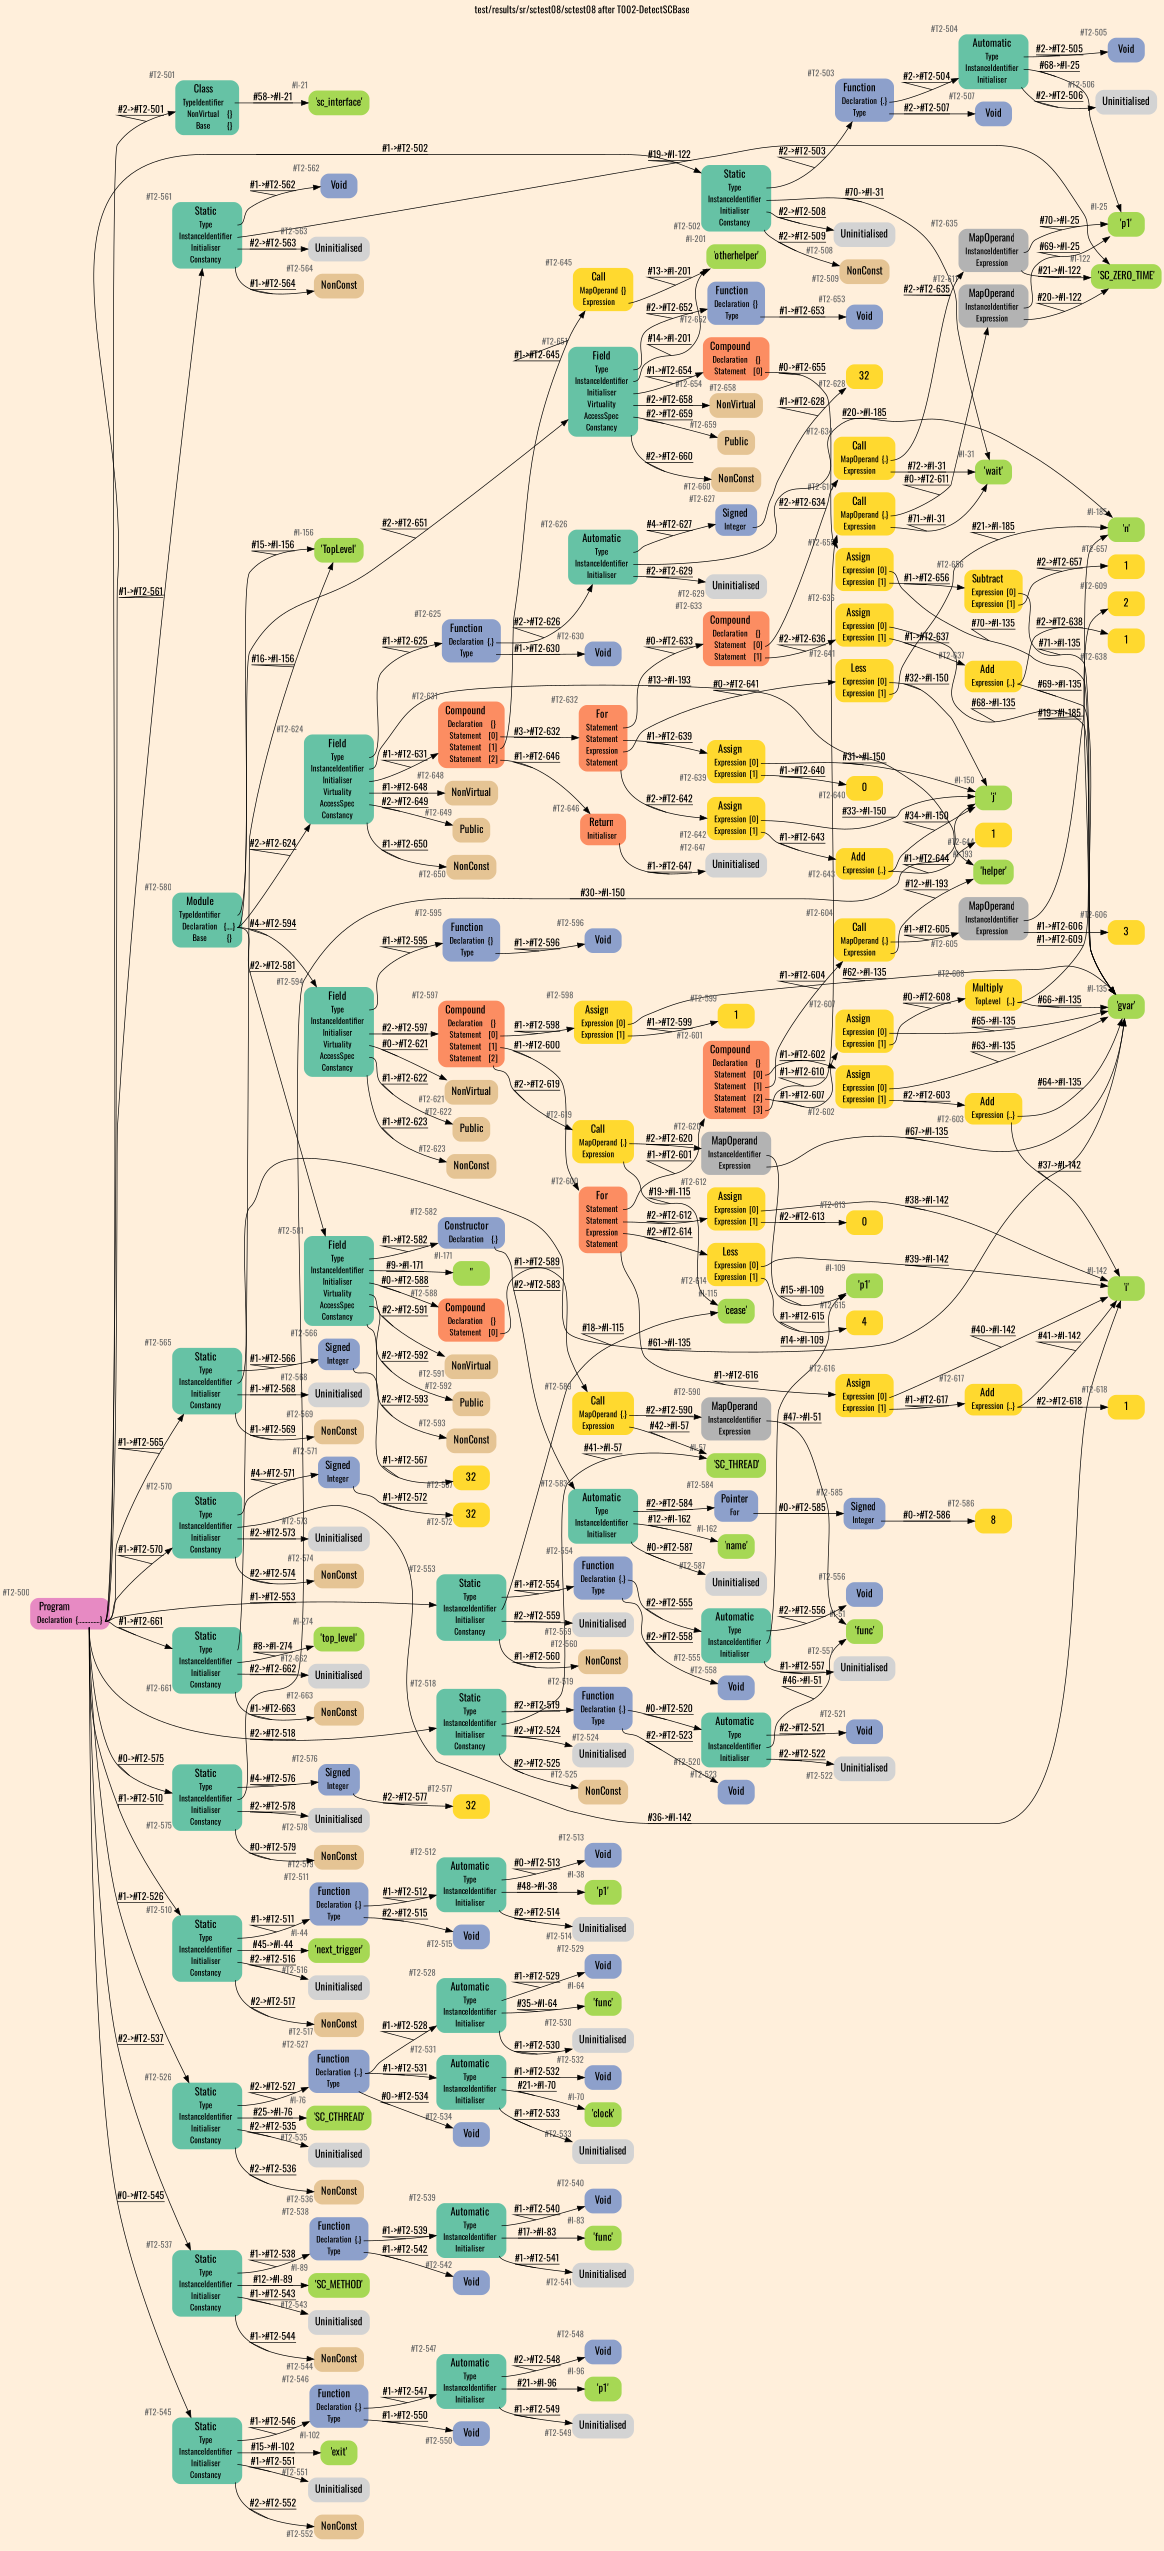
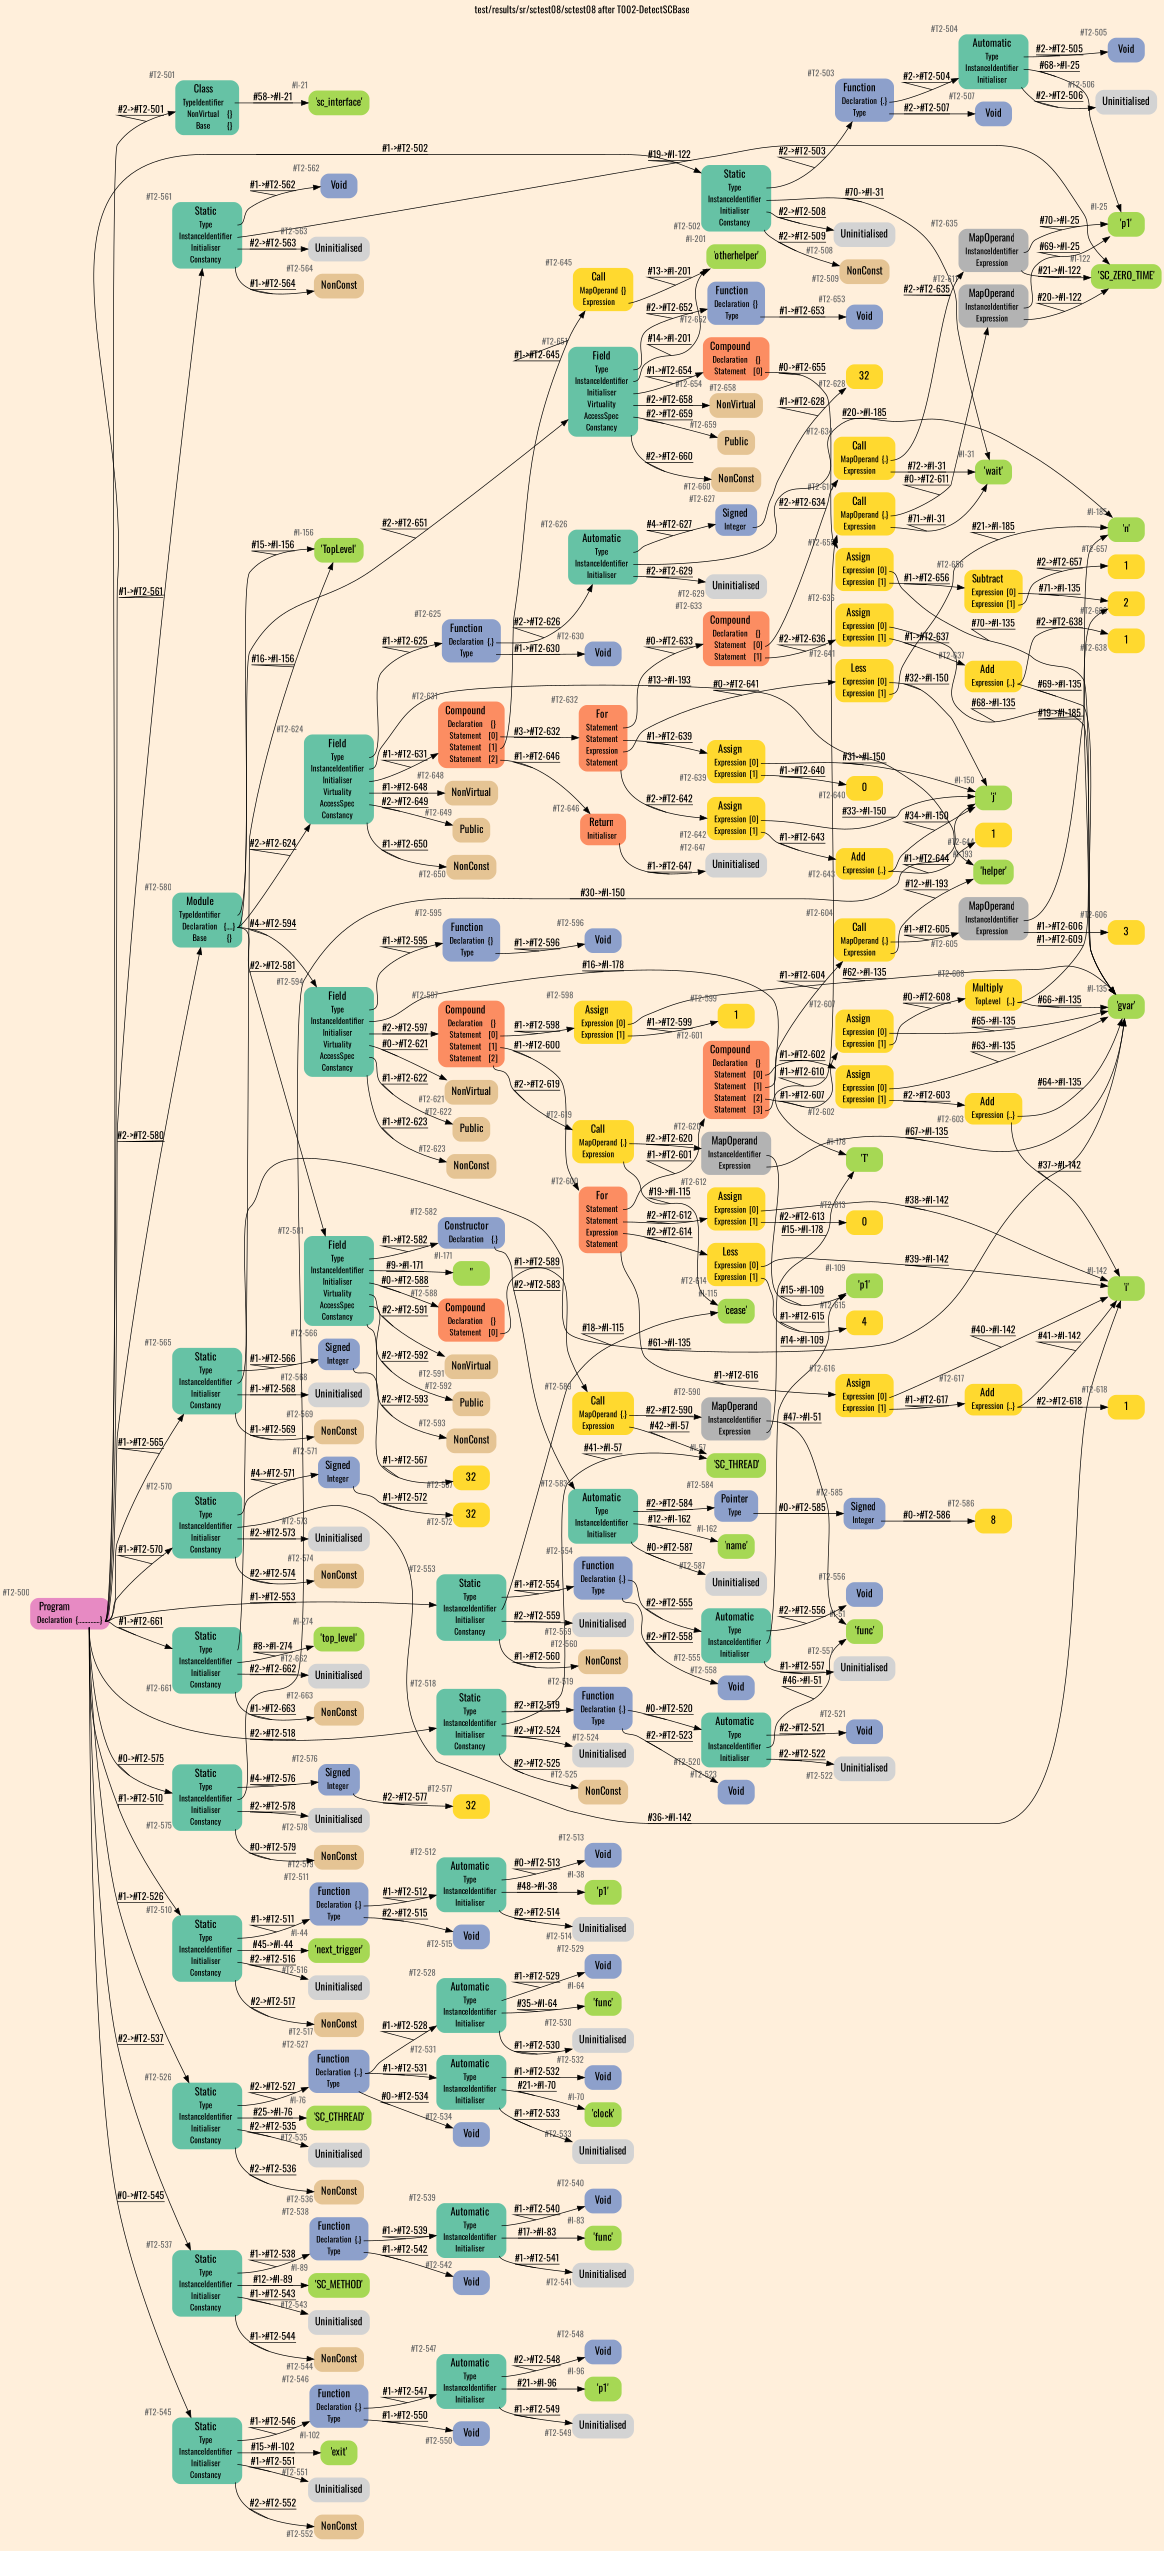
edge "Subtract" -> "'gvar'": now "Subtract" -> "2"
node "'T'": added
edge "Program" -> "Module": added, label "#2->#T2-580"
node "Pointer": text "For" -> "Type"
